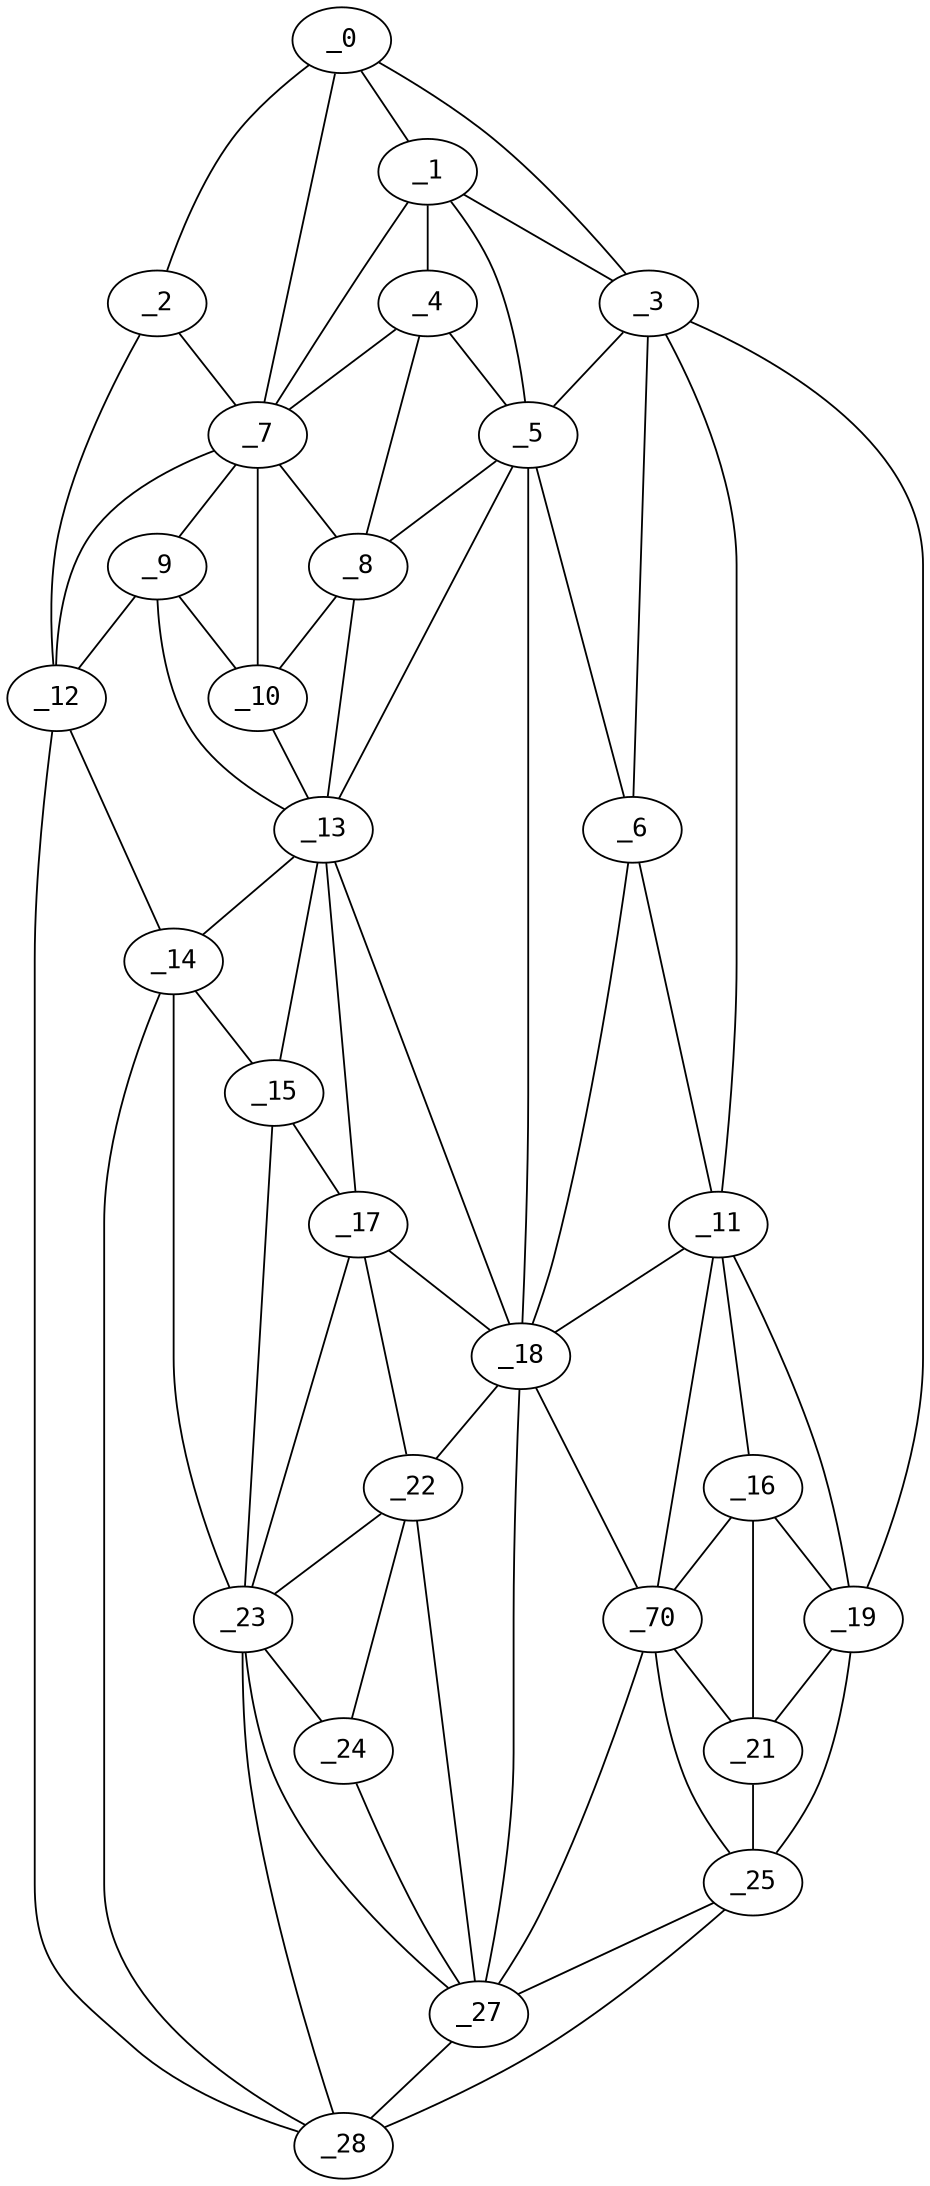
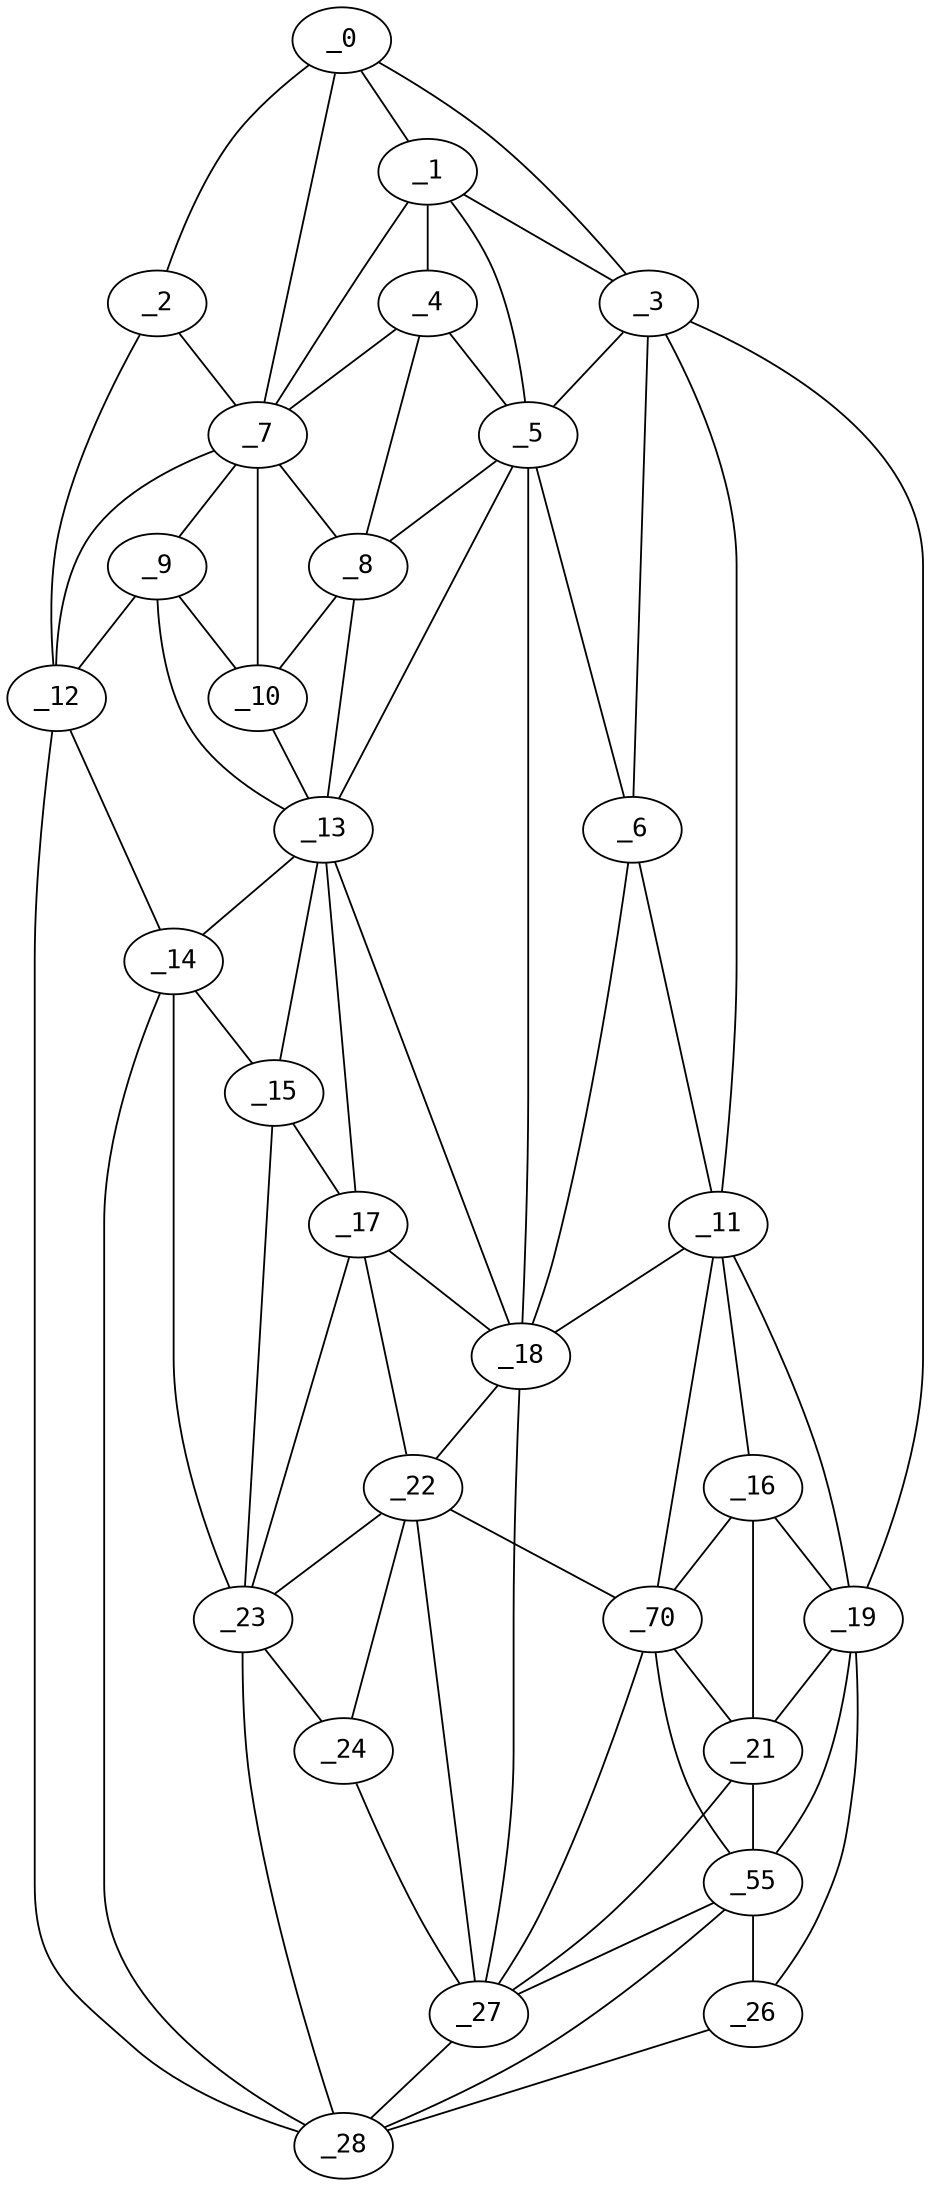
edge "_18" -- "_70": now "_22" -- "_70"
edge "_23" -- "_27": now "_21" -- "_27"
node "_25": label "_25" -> "_55"
node "_26": added
